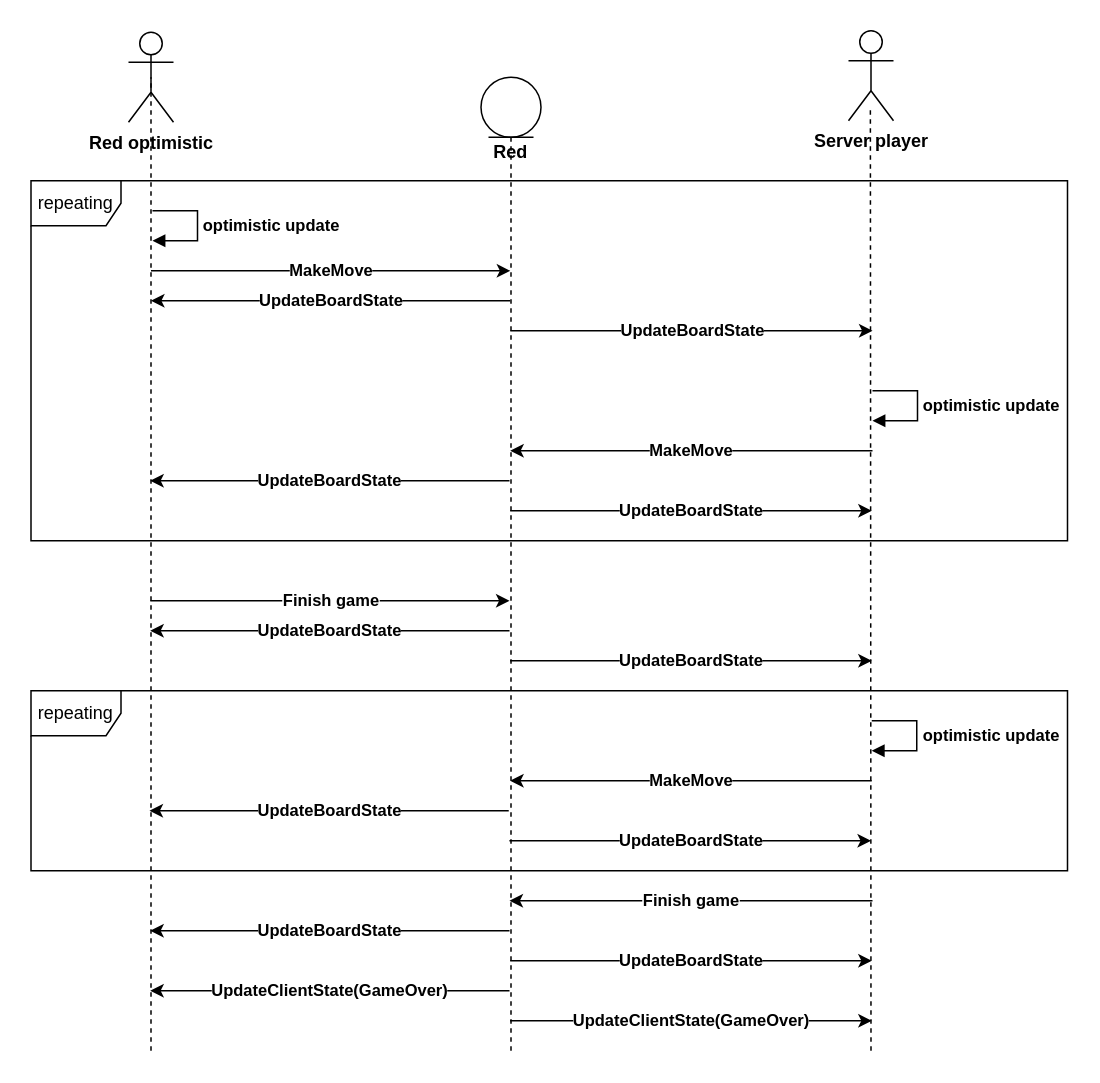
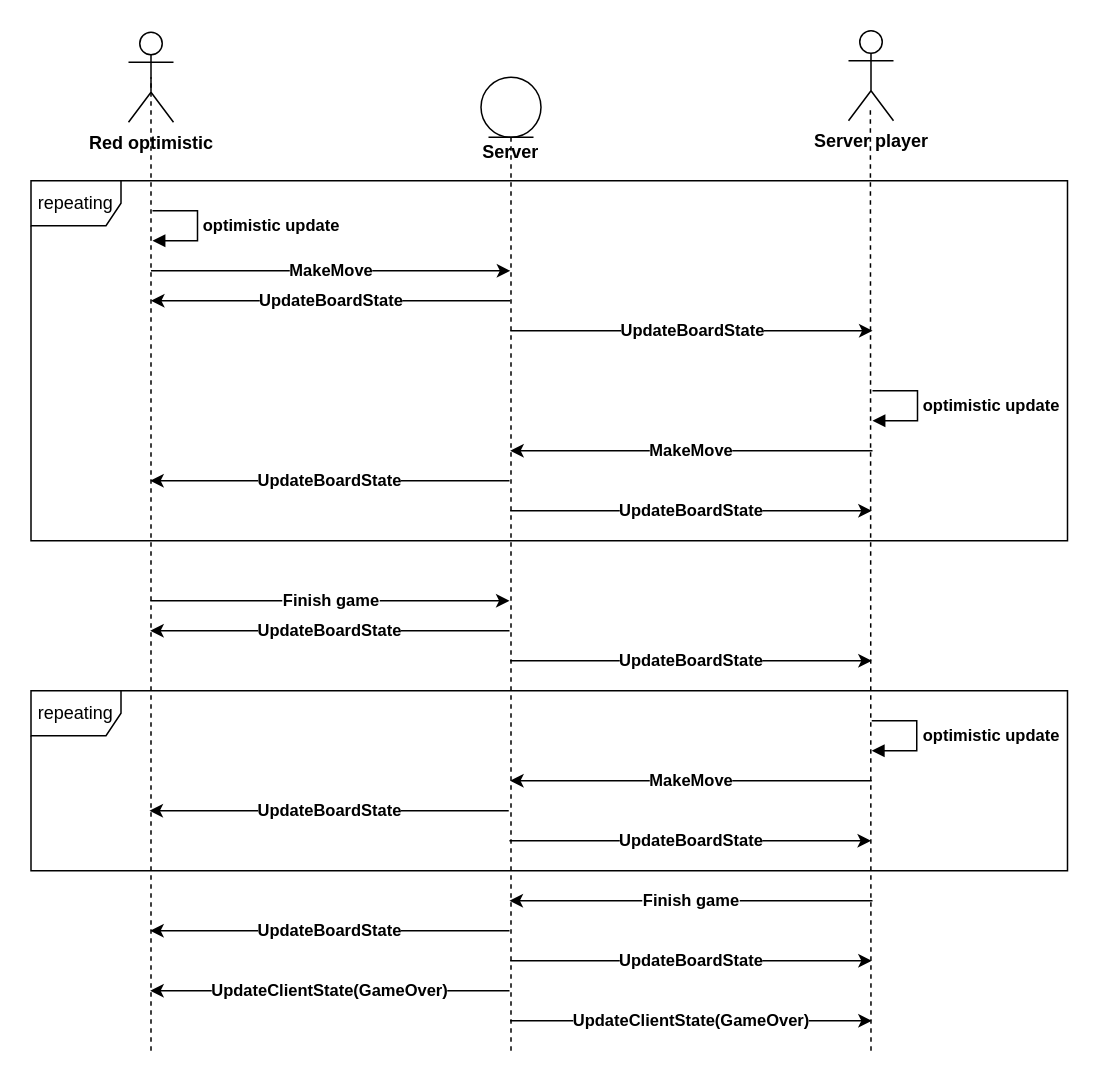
node "Red": label "Red" -> "Server"
